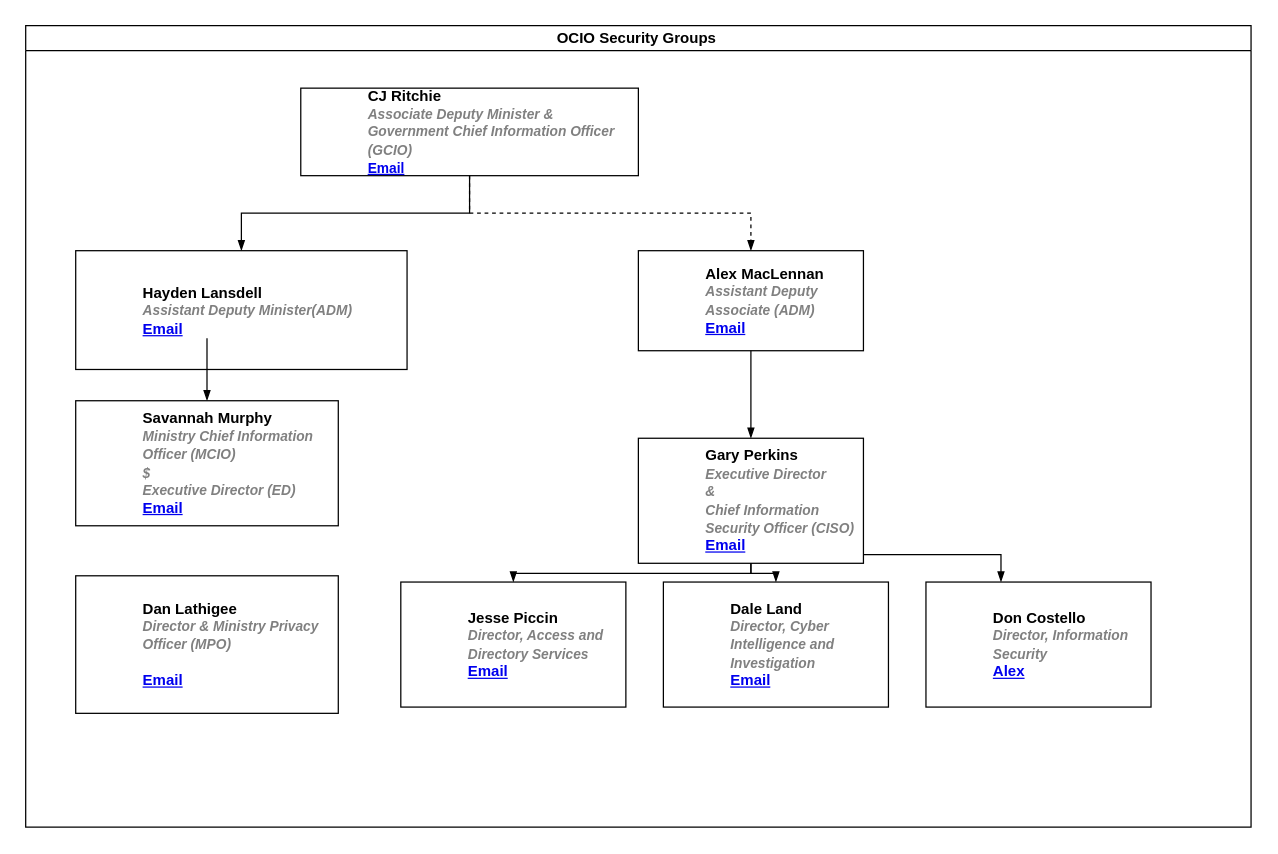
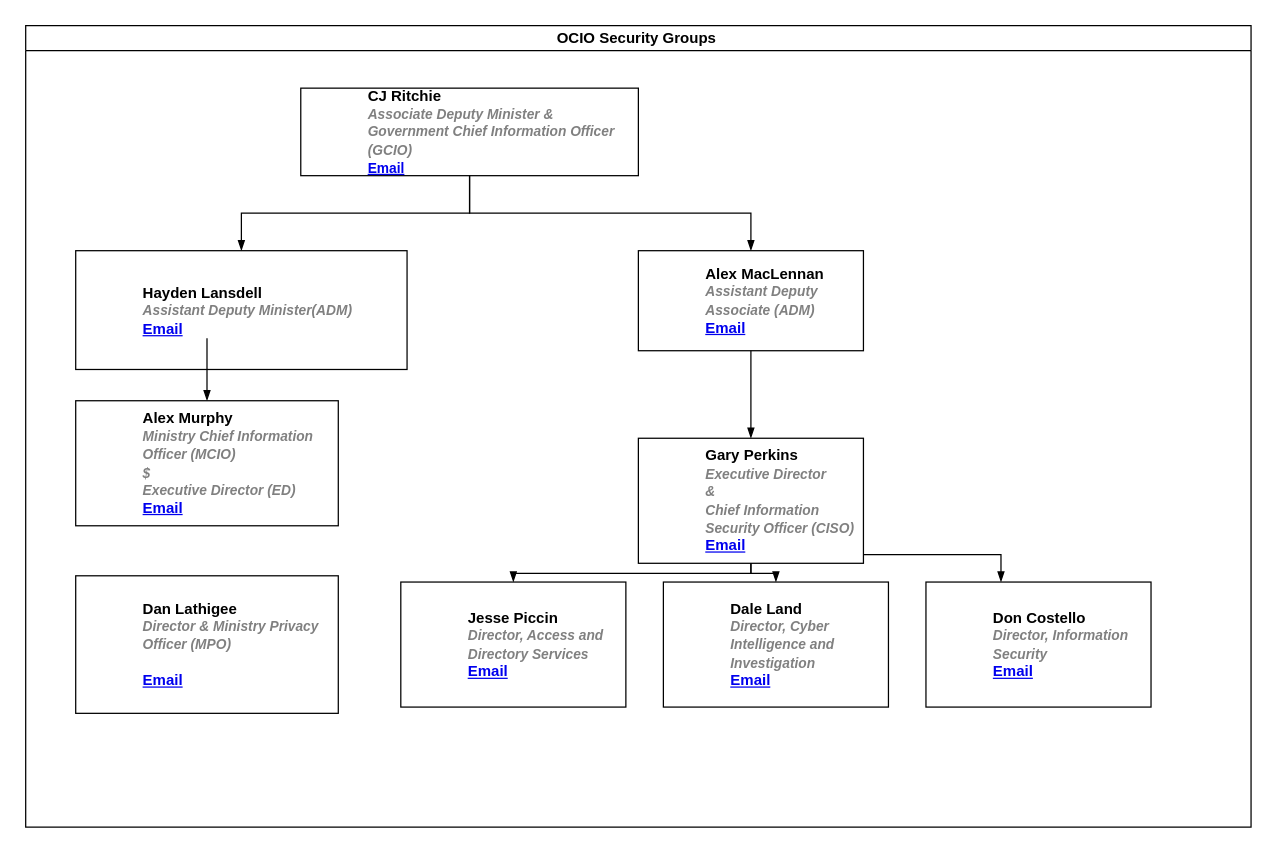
edge "CJ Ritchie Associate Deputy Minister & Government Chief Information Officer (GCIO) Email" -> "Alex MacLennan Assistant Deputy Associate (ADM) Email": style dashed -> solid
node "Savannah Murphy Ministry Chief Information Officer (MCIO) $ Executive Director (ED) Email": label "Savannah Murphy Ministry Chief Information Officer (MCIO) $ Executive Director (ED) Email" -> "Alex Murphy Ministry Chief Information Officer (MCIO) $ Executive Director (ED) Email"
node "Don Costello Director, Information Security Alex": label "Don Costello Director, Information Security Alex" -> "Don Costello Director, Information Security Email"
